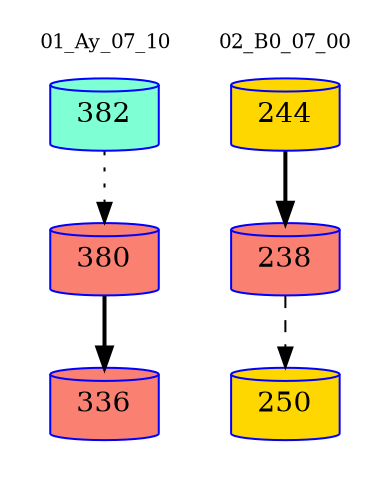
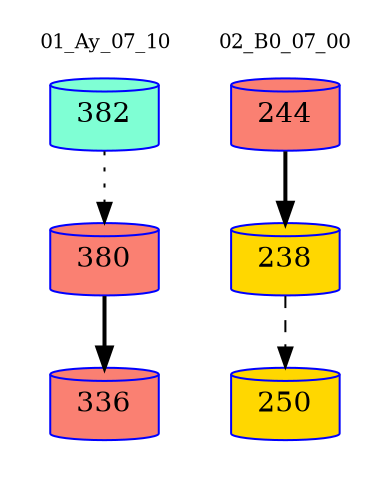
node "244": fillcolor gold -> salmon
node "238": fillcolor salmon -> gold
